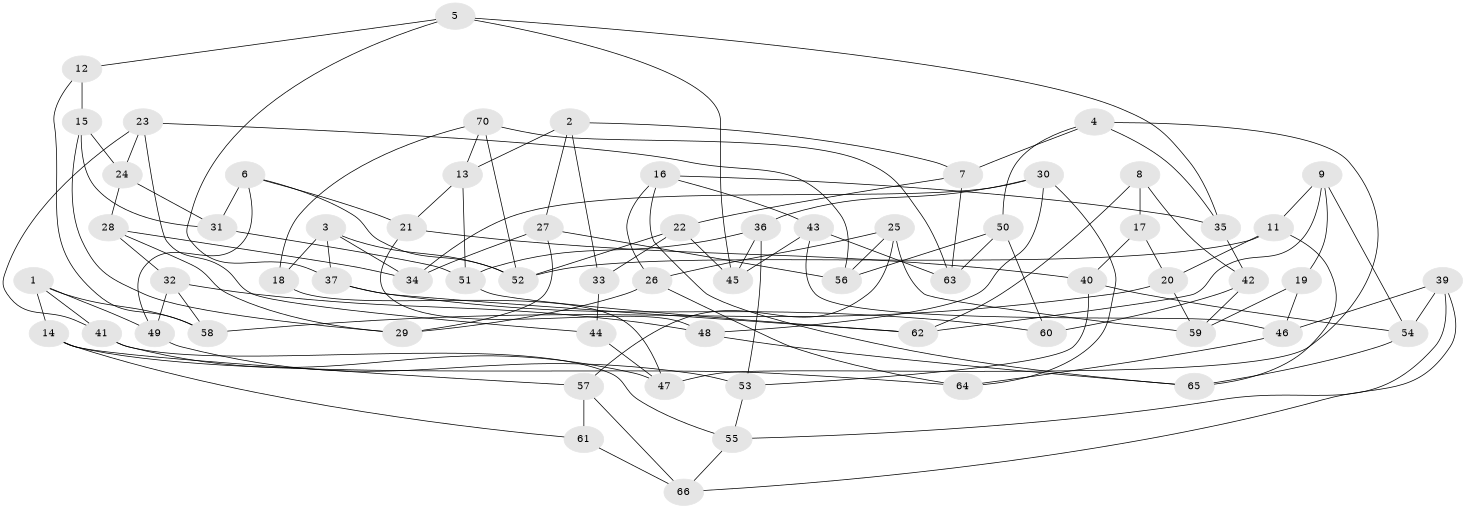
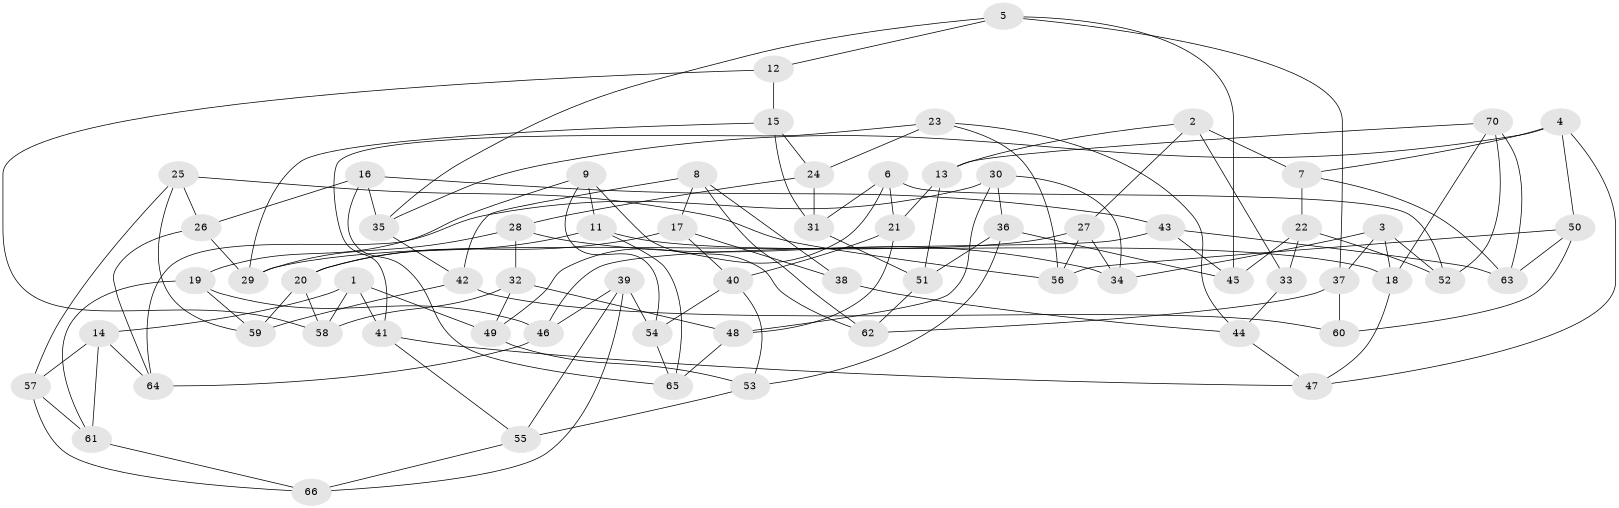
edge "11" -- "52": now "11" -- "18"
node "38": added
edge "19" -- "61": added
